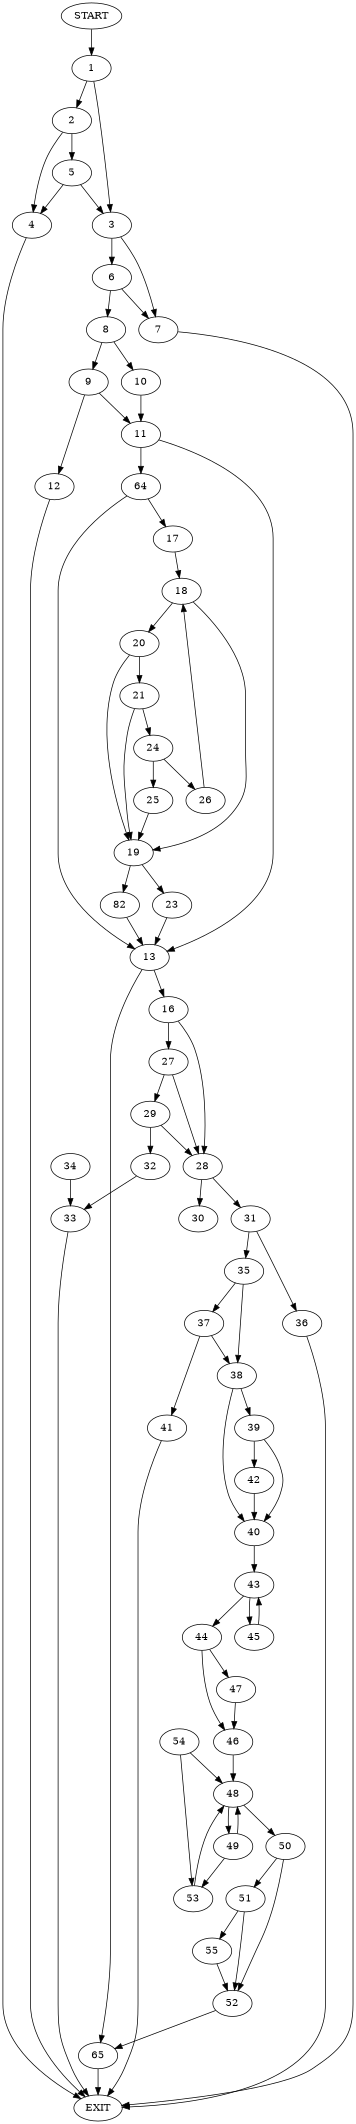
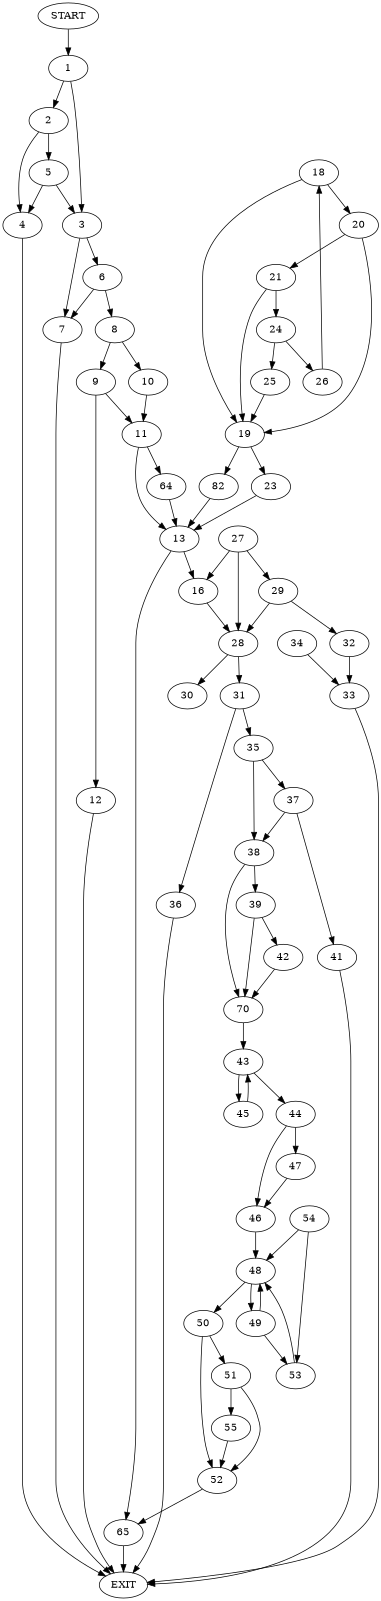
node "17": removed
edge "16" -> "27": reversed
node "40": label "40" -> "70"
